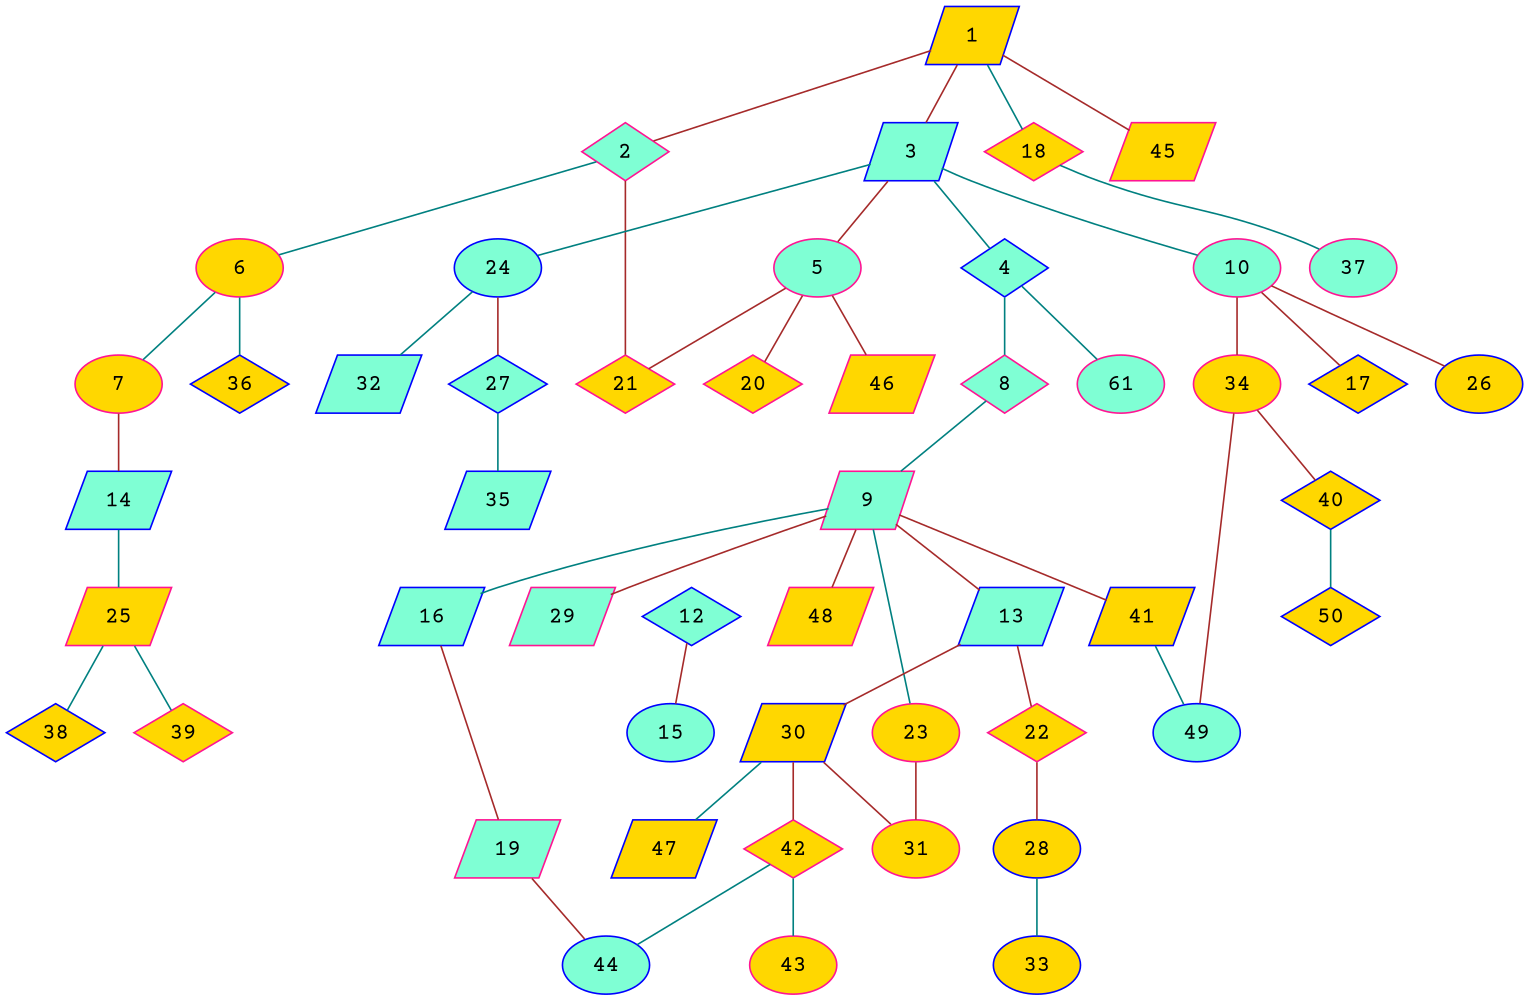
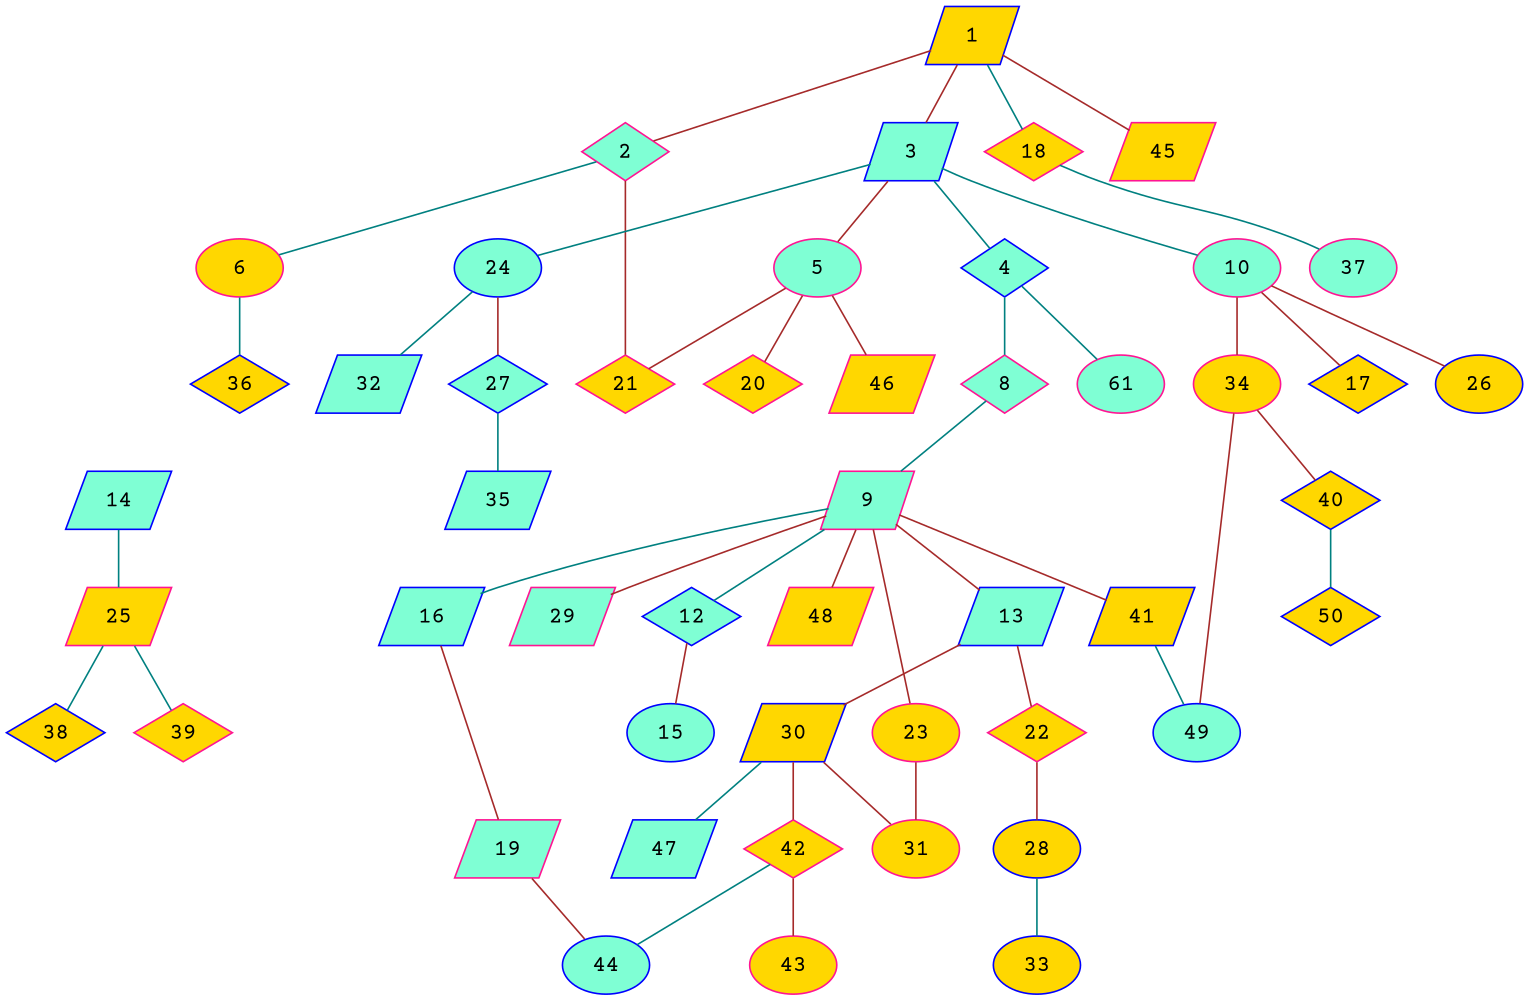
node "7": removed
edge "9" -- "12": added
edge "9" -- "23": color teal -> brown
node "47": fillcolor gold -> aquamarine
edge "42" -- "43": color teal -> brown
